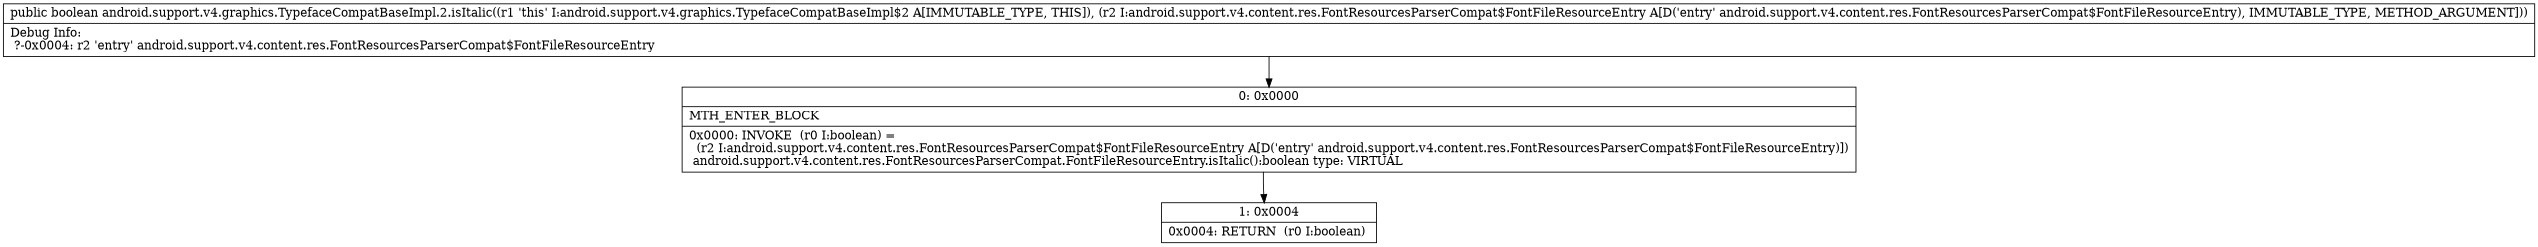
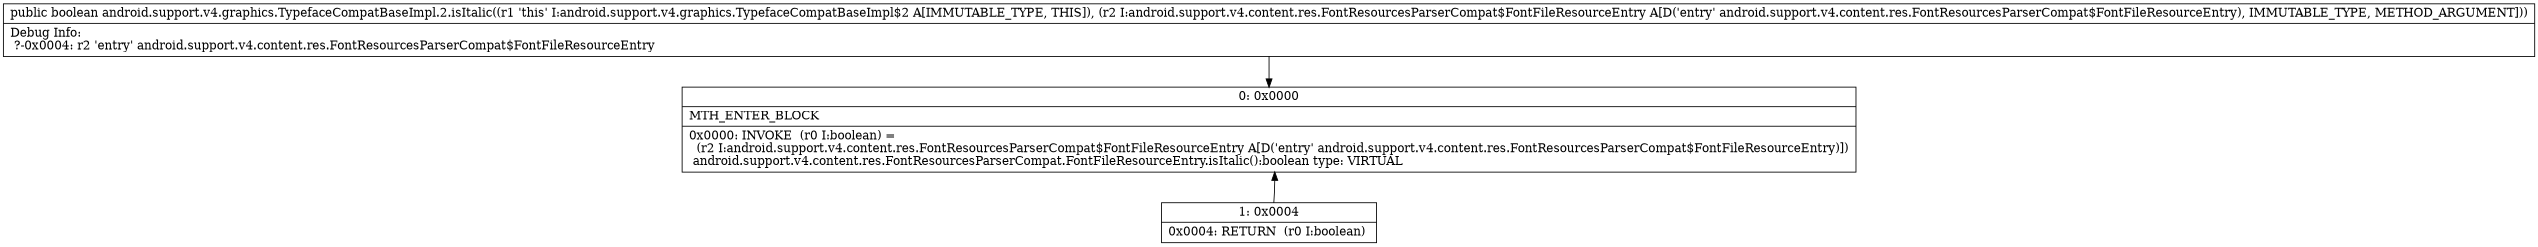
edge "0: 0x0000" -> "1: 0x0004": reversed
